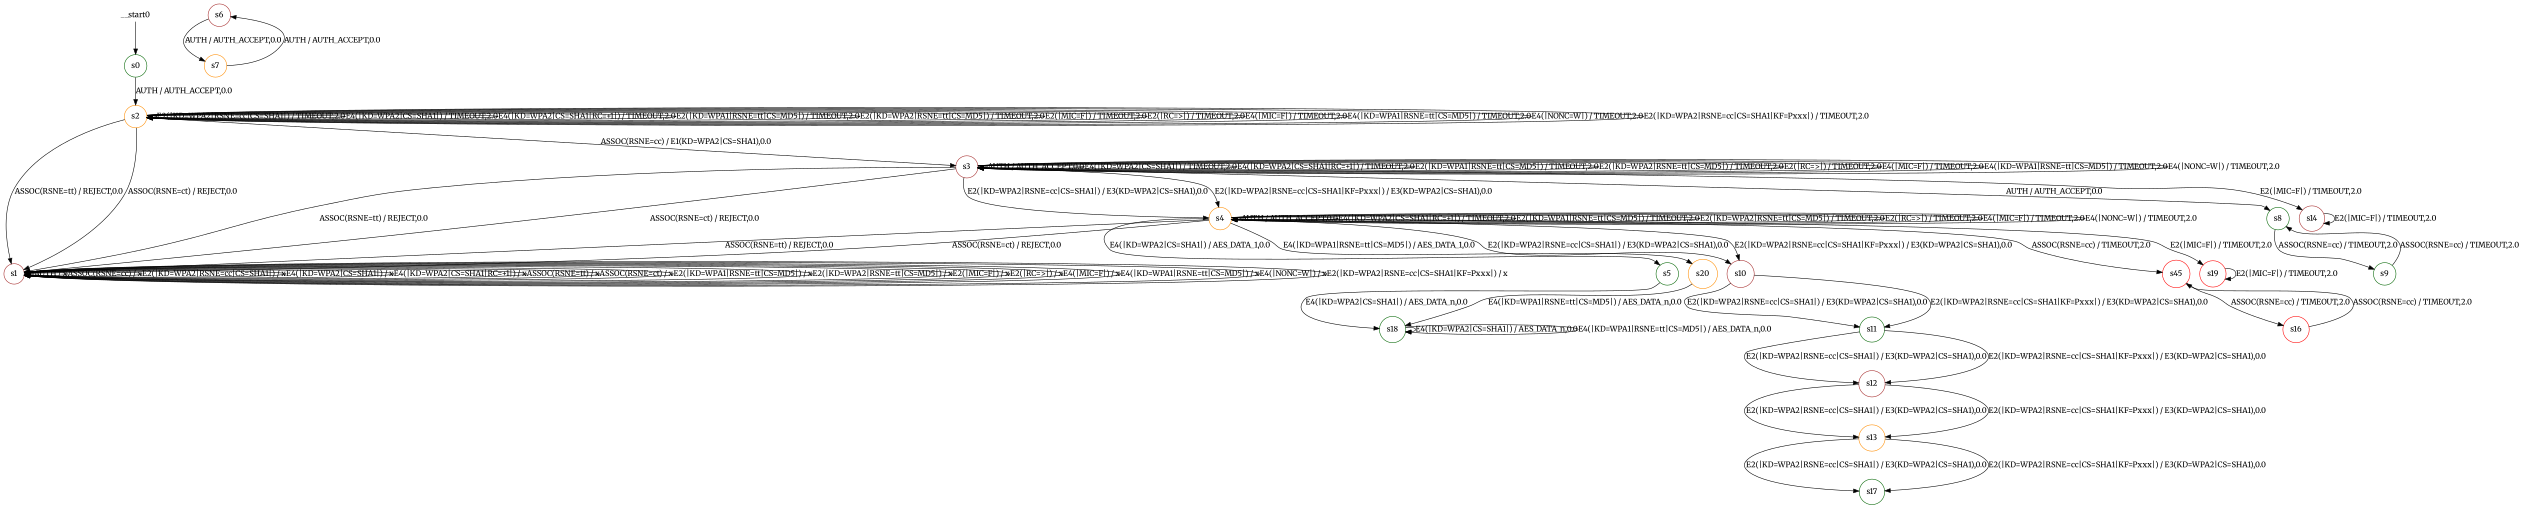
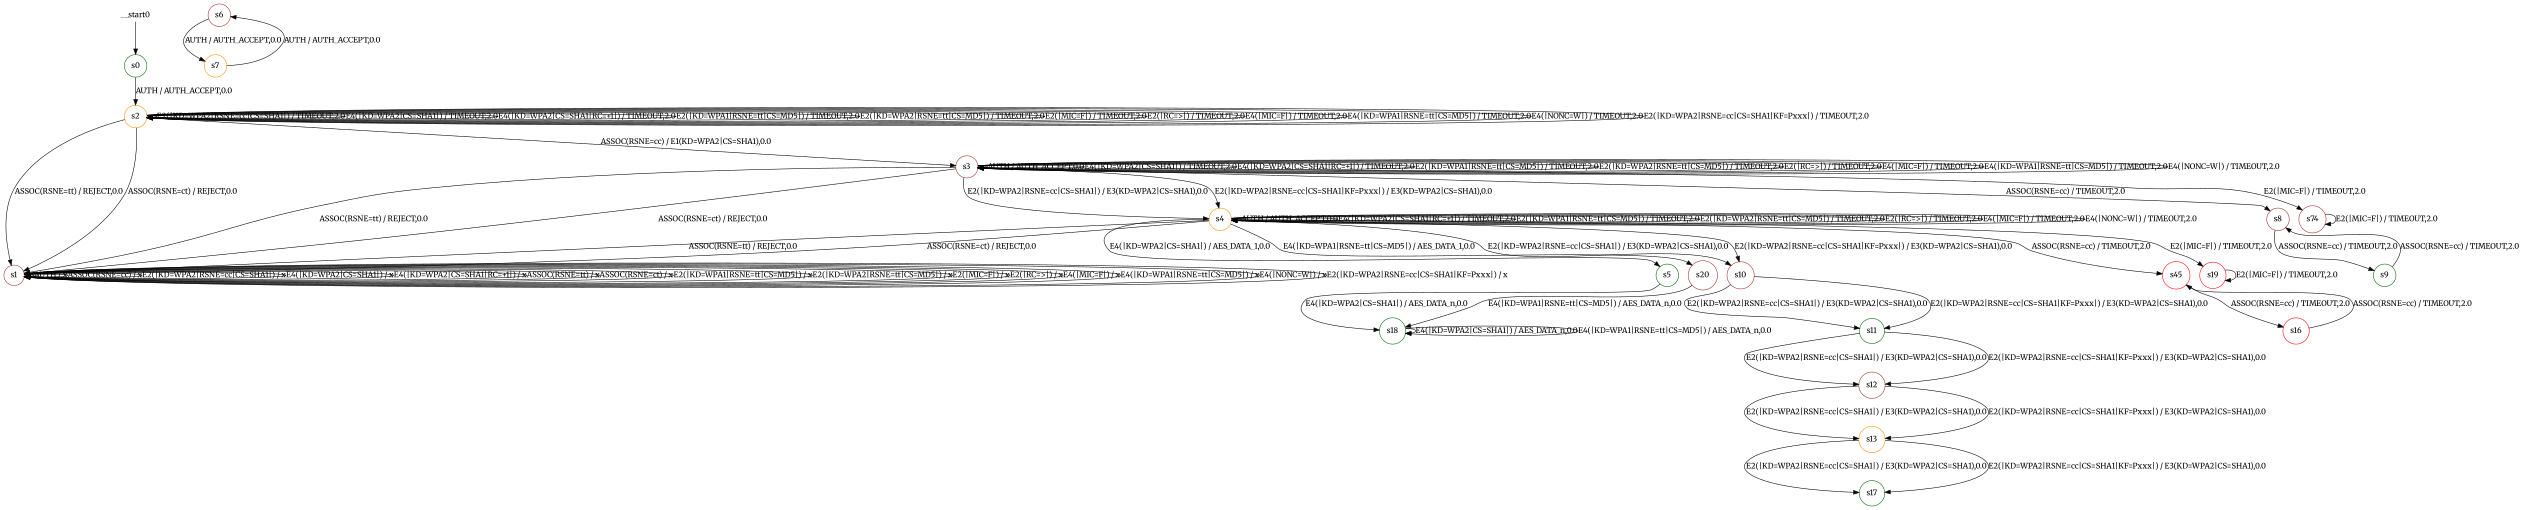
edge "s3" -> "s8": label "AUTH / AUTH_ACCEPT,0.0" -> "ASSOC(RSNE=cc) / TIMEOUT,2.0"
node "s8": color darkgreen -> brown
node "s14": label "s14" -> "s74"
node "s20": color darkorange -> brown
